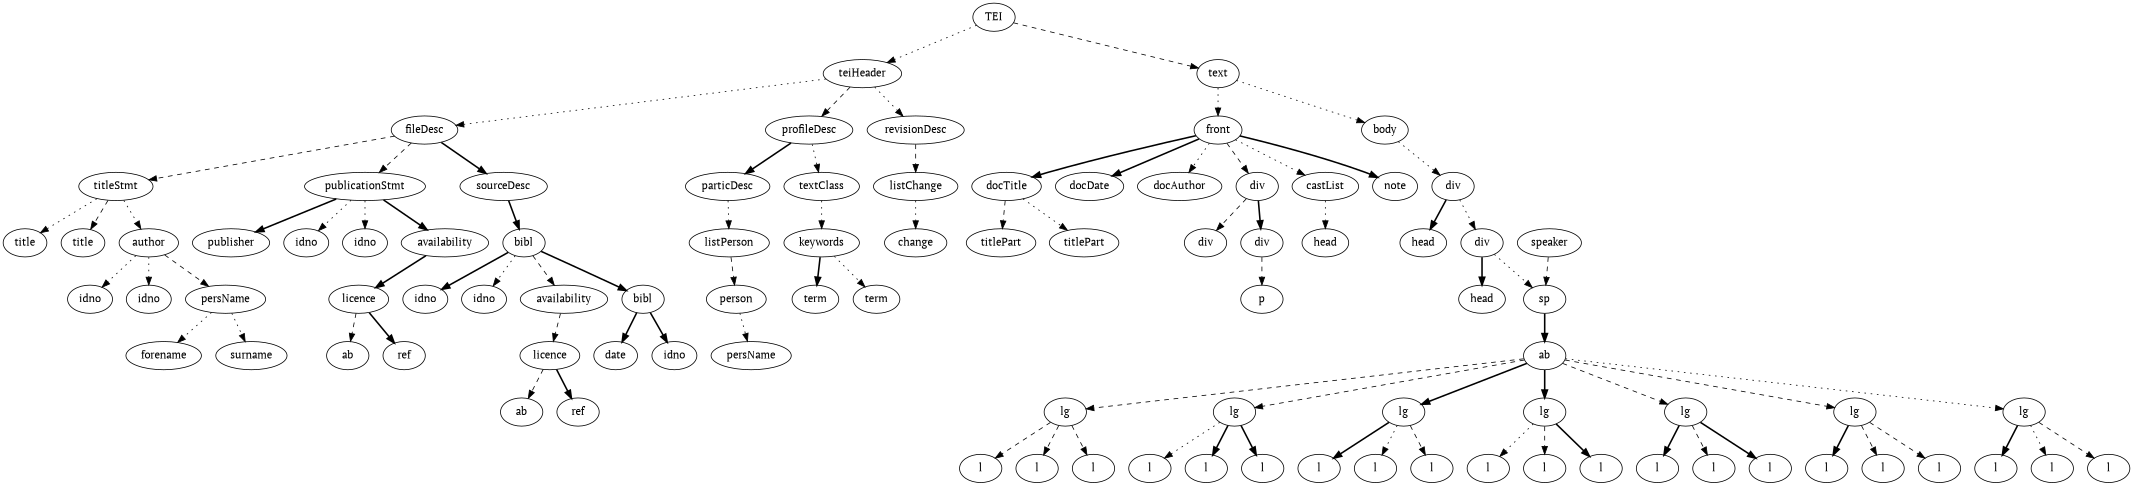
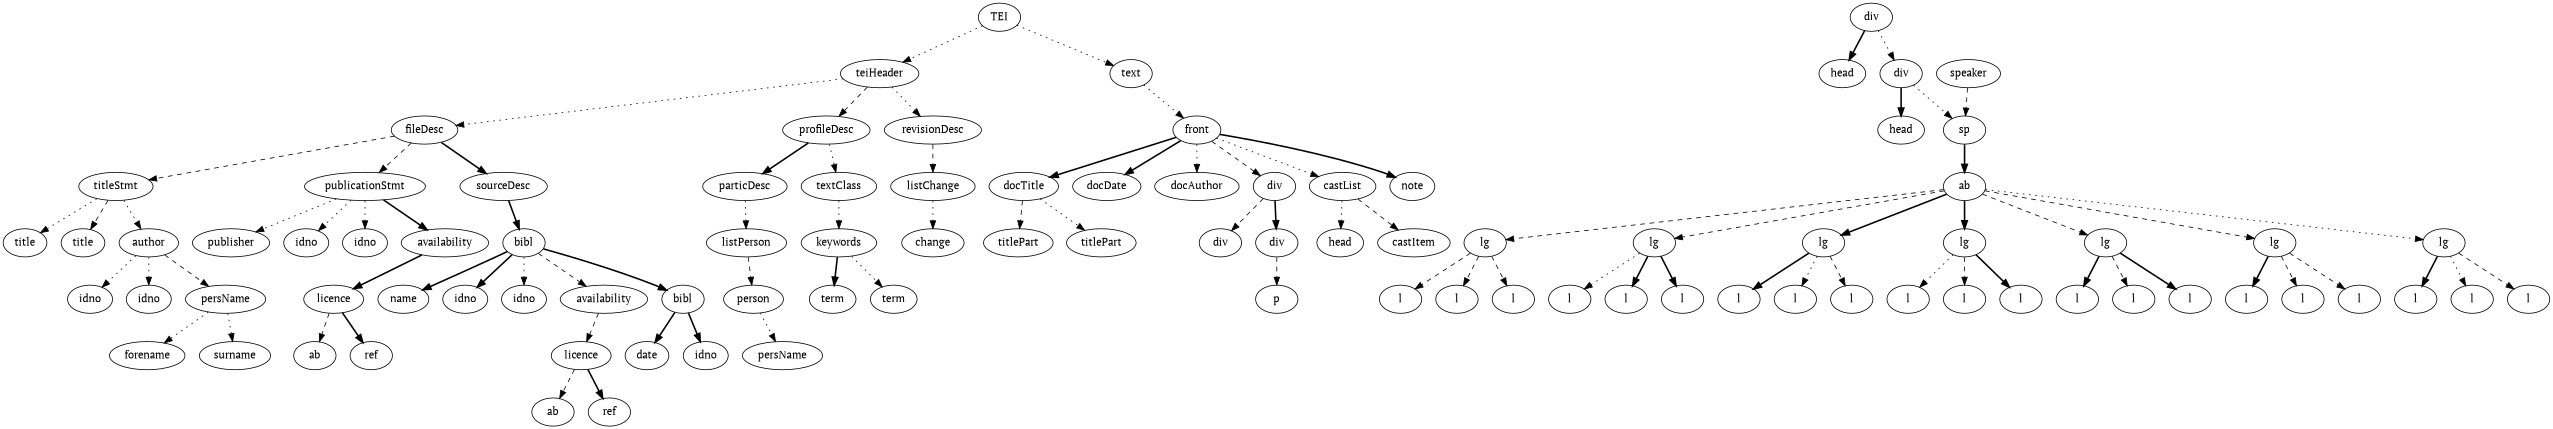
edge "TEI" -> "text": style dashed -> dotted
node "body": removed
edge "publicationStmt" -> "publisher": style bold -> dotted
node "castItem": added
node "name": added
